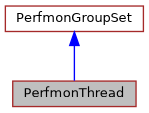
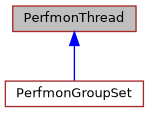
edge "PerfmonThread" -> "PerfmonGroupSet": reversed
